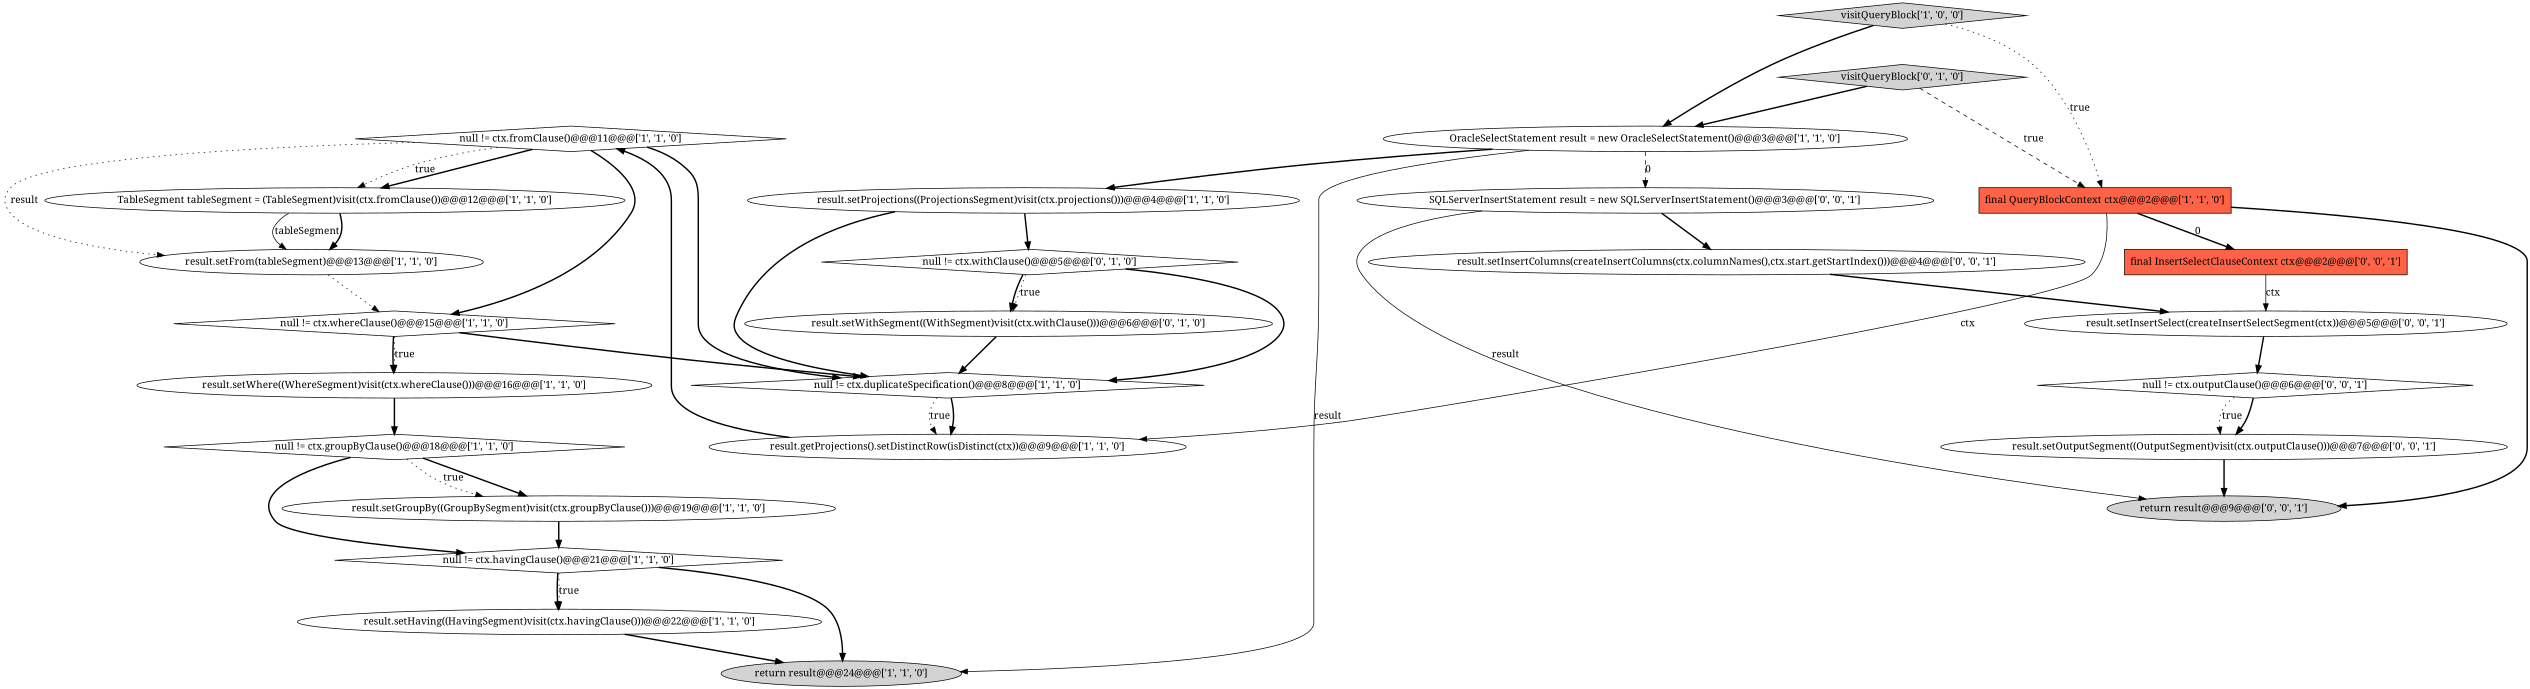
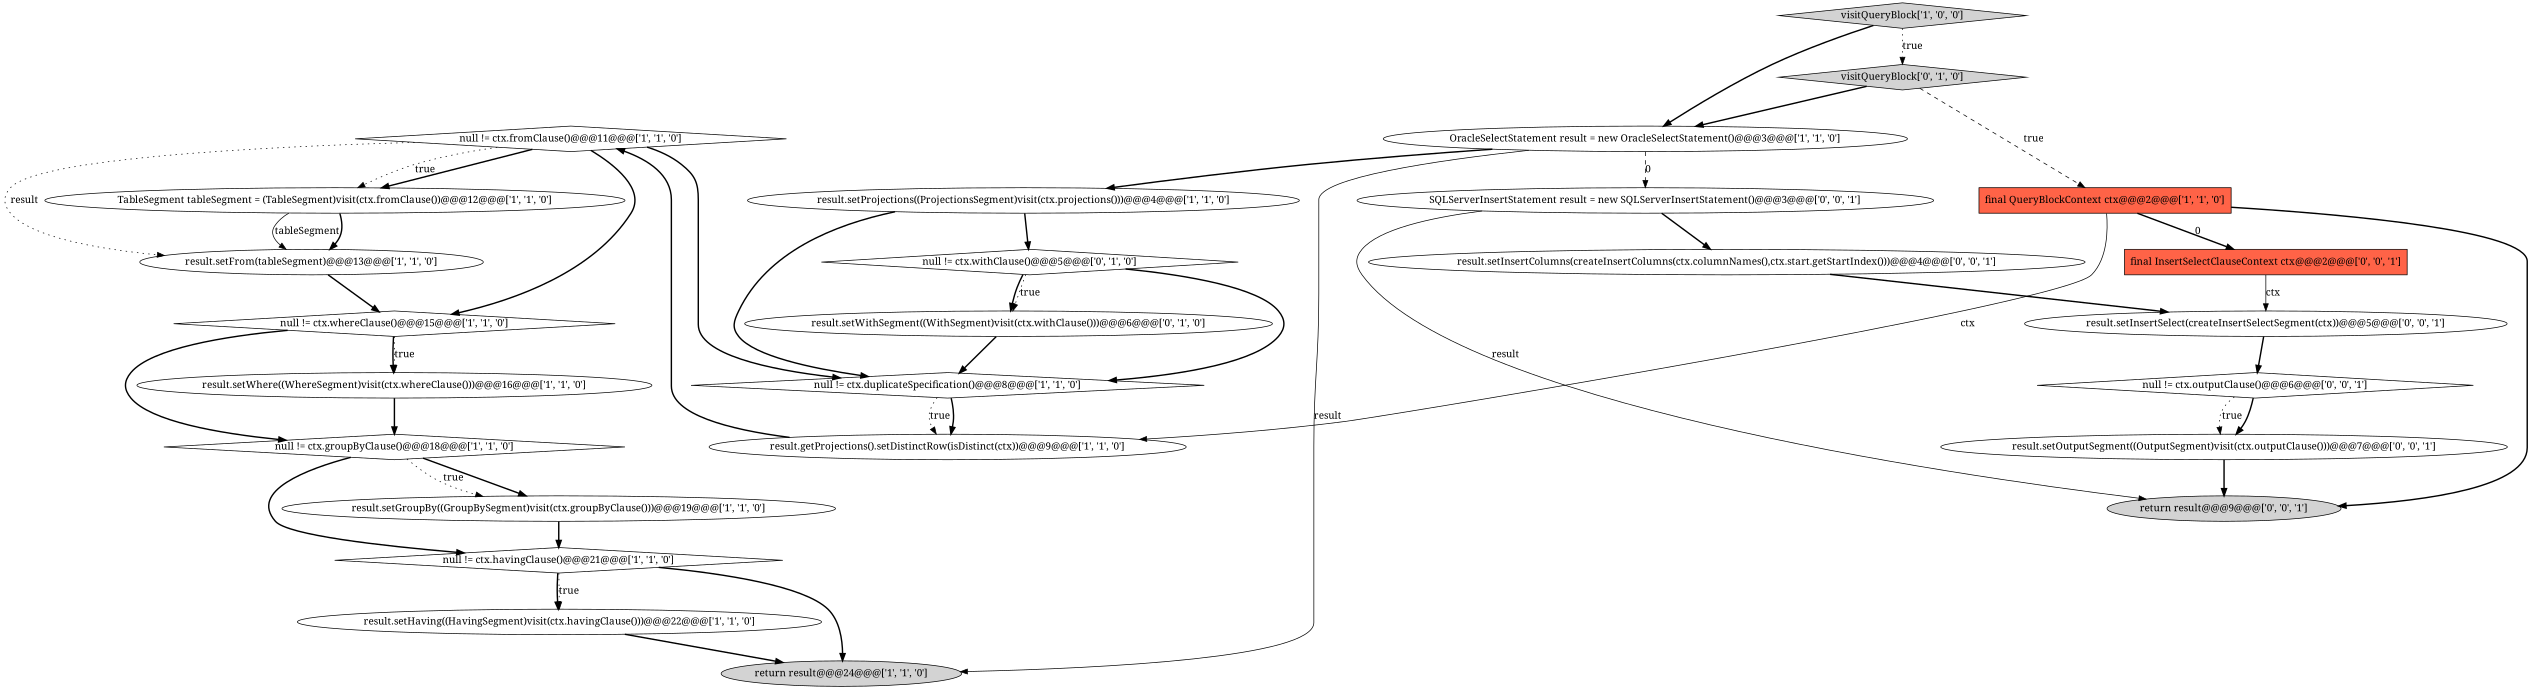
edge "visitQueryBlock['1', '0', '0']" -> "final QueryBlockContext ctx@@@2@@@['1', '1', '0']": now "visitQueryBlock['1', '0', '0']" -> "visitQueryBlock['0', '1', '0']"
edge "result.setFrom(tableSegment)@@@13@@@['1', '1', '0']" -> "null != ctx.whereClause()@@@15@@@['1', '1', '0']": style dotted -> bold
edge "null != ctx.whereClause()@@@15@@@['1', '1', '0']" -> "null != ctx.duplicateSpecification()@@@8@@@['1', '1', '0']": now "null != ctx.whereClause()@@@15@@@['1', '1', '0']" -> "null != ctx.groupByClause()@@@18@@@['1', '1', '0']"
